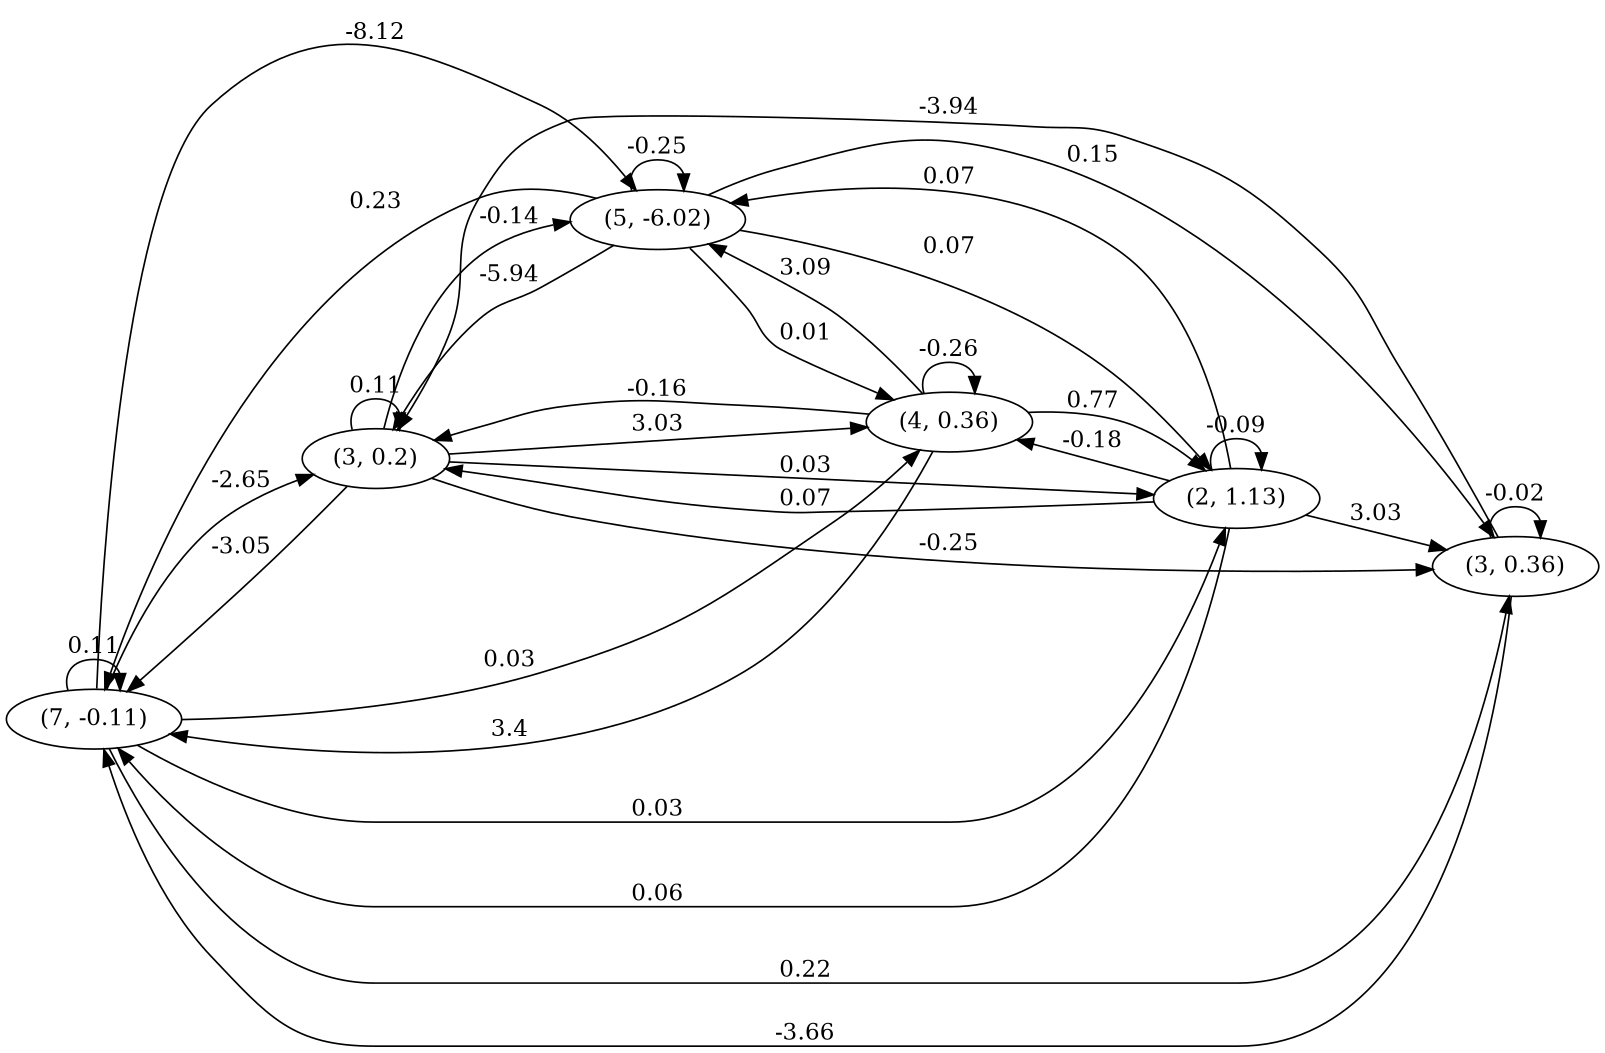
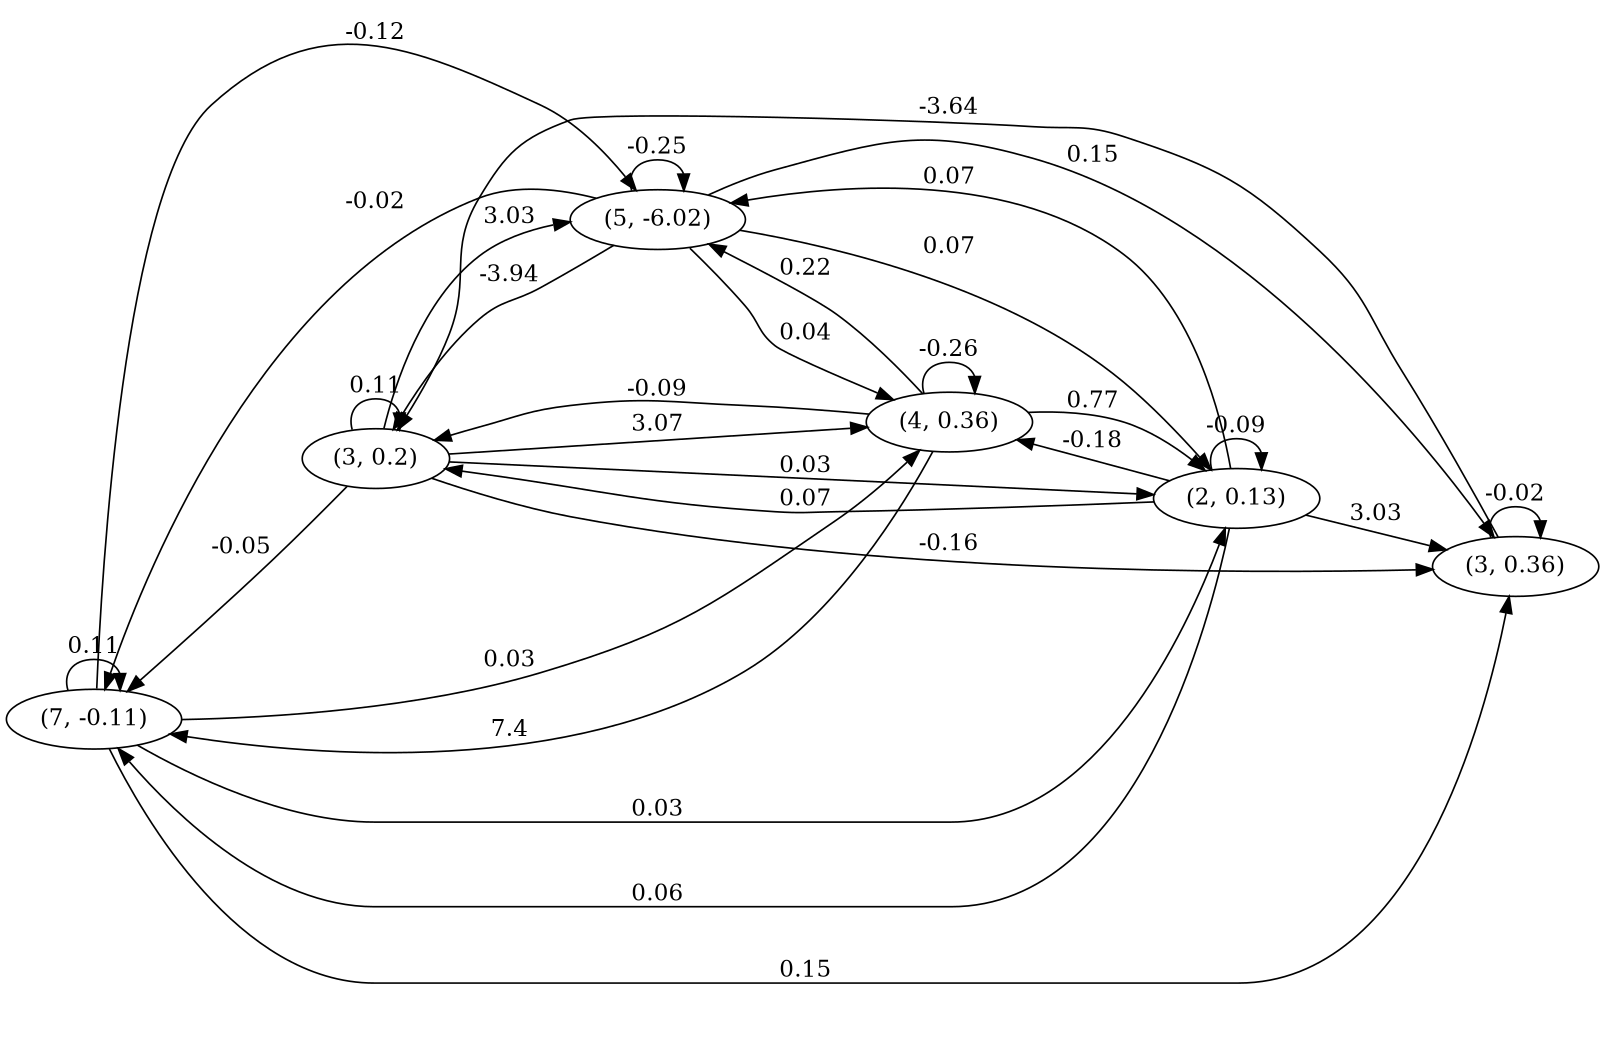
edge "(7, -0.11)" -> "(5, -6.02)": label "-8.12" -> "-0.12"
edge "(3, 0.36)" -> "(3, 0.2)": label "-3.94" -> "-3.64"
edge "(5, -6.02)" -> "(7, -0.11)": label "0.23" -> "-0.02"
edge "(3, 0.2)" -> "(5, -6.02)": label "-0.14" -> "3.03"
edge "(4, 0.36)" -> "(5, -6.02)": label "3.09" -> "0.22"
edge "(5, -6.02)" -> "(3, 0.2)": label "-5.94" -> "-3.94"
edge "(5, -6.02)" -> "(4, 0.36)": label "0.01" -> "0.04"
edge "(4, 0.36)" -> "(3, 0.2)": label "-0.16" -> "-0.09"
edge "(3, 0.2)" -> "(4, 0.36)": label "3.03" -> "3.07"
node "(2, 1.13)": label "(2, 1.13)" -> "(2, 0.13)"
edge "(3, 0.2)" -> "(3, 0.36)": label "-0.25" -> "-0.16"
edge "(3, 0.2)" -> "(7, -0.11)": label "-3.05" -> "-0.05"
edge "(7, -0.11)" -> "(3, 0.2)": removed, label "-2.65"
edge "(4, 0.36)" -> "(7, -0.11)": label "3.4" -> "7.4"
edge "(7, -0.11)" -> "(3, 0.36)": label "0.22" -> "0.15"
edge "(3, 0.36)" -> "(7, -0.11)": removed, label "-3.66"
